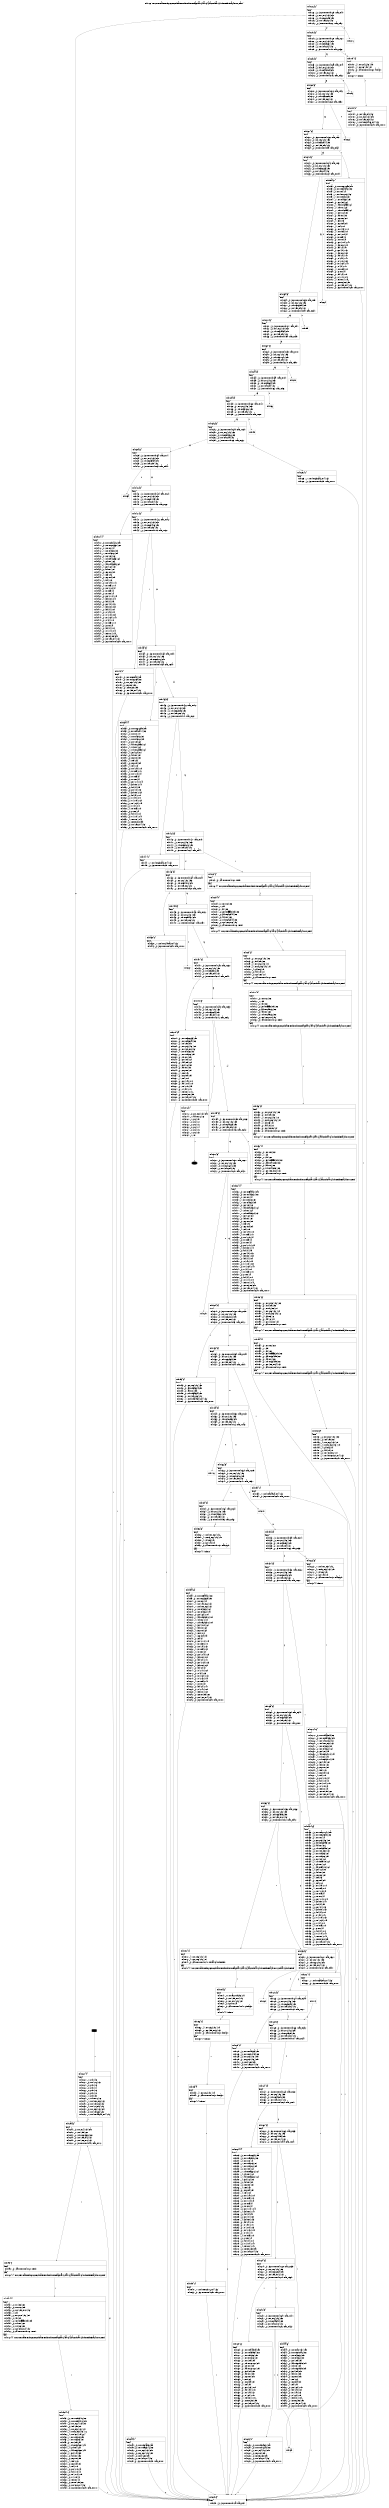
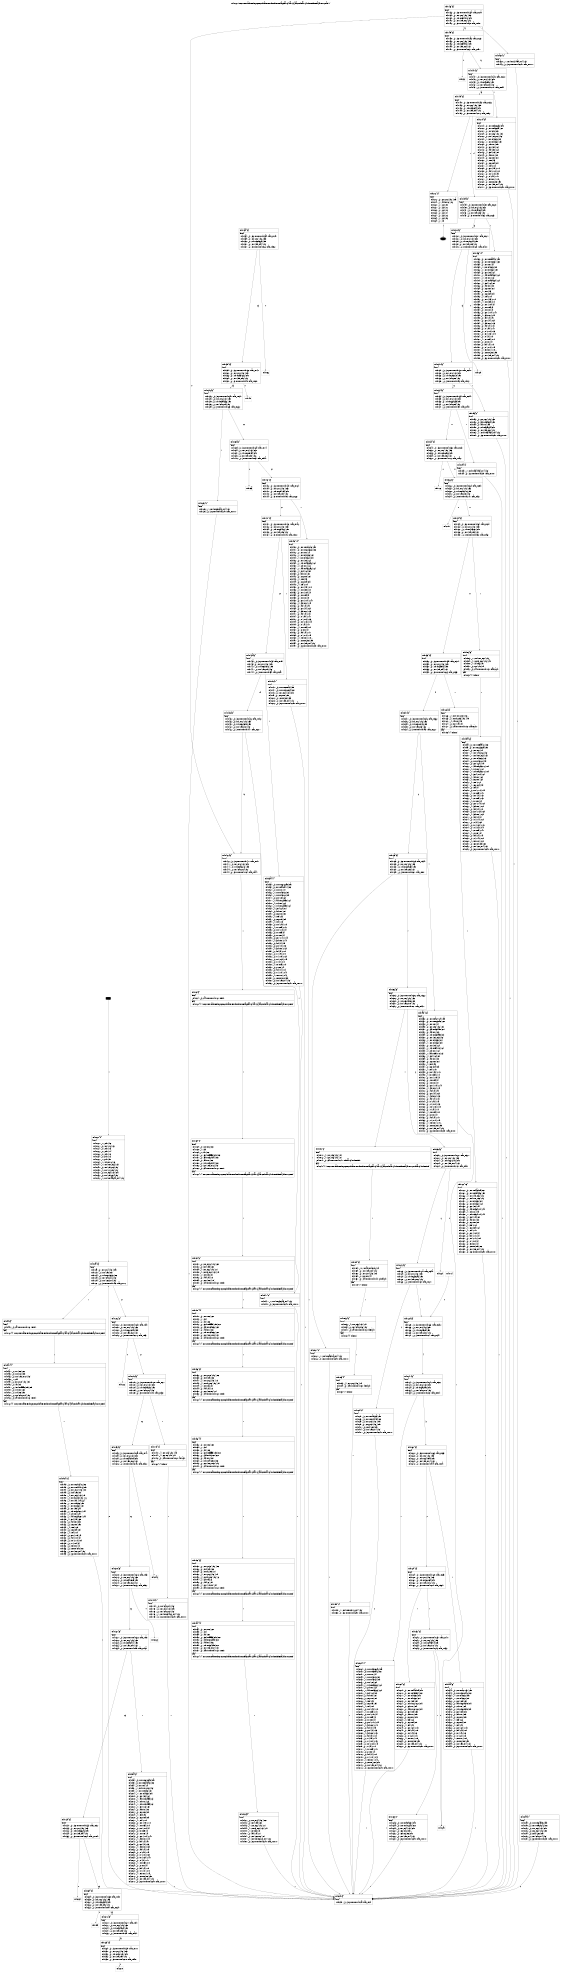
edge "0x40138b [25]" -> "0x4013a4 [25]": removed, label "23"
edge "0x40146c [25]" -> "0x401485 [25]": reversed
edge "0x4012c6 [22]" -> "0x4012af [23]": reversed
edge "0x4021d1" -> "0x401598 [25]": now "0x40157f [25]" -> "0x401598 [25]"
